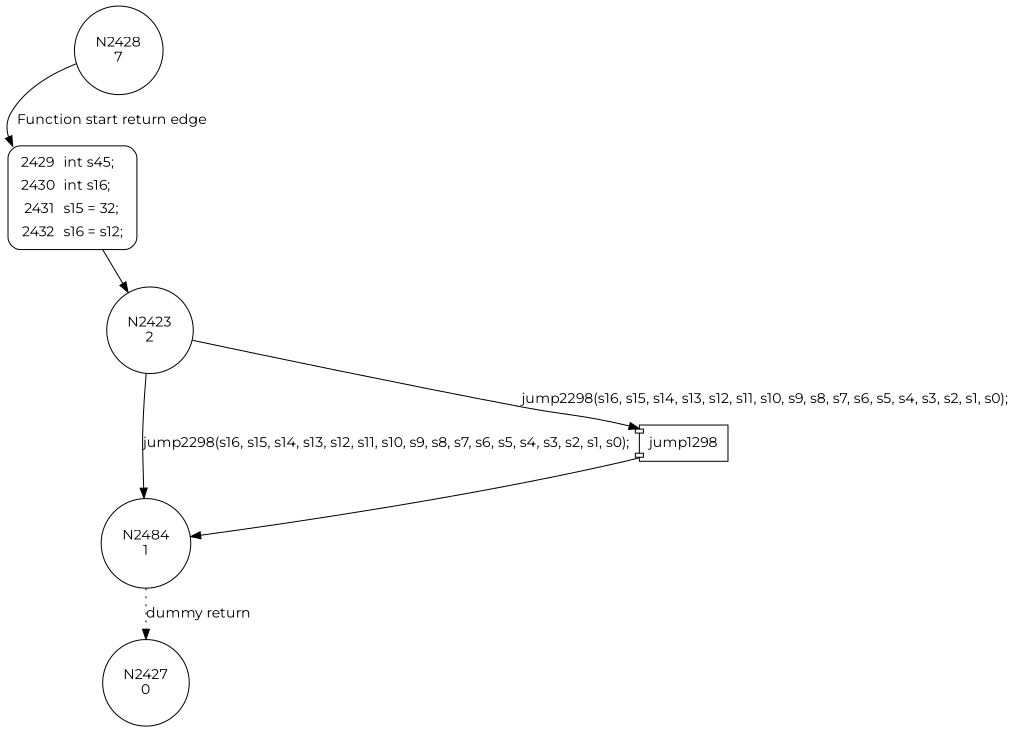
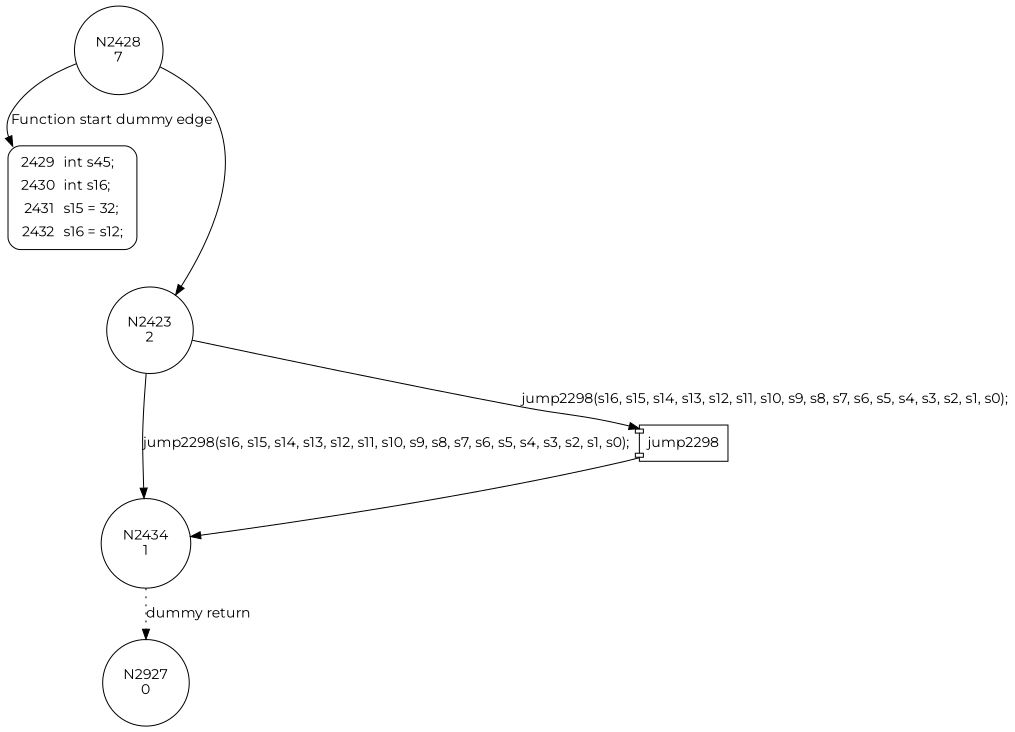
edge "N2428 7" -> "2429": label "Function start return edge" -> "Function start dummy edge"
edge "2429" -> "N2423 2": now "N2428 7" -> "N2423 2"
node "jump1298": label "jump1298" -> "jump2298"
node "N2484 1": label "N2484 1" -> "N2434 1"
node "N2427 0": label "N2427 0" -> "N2927 0"
